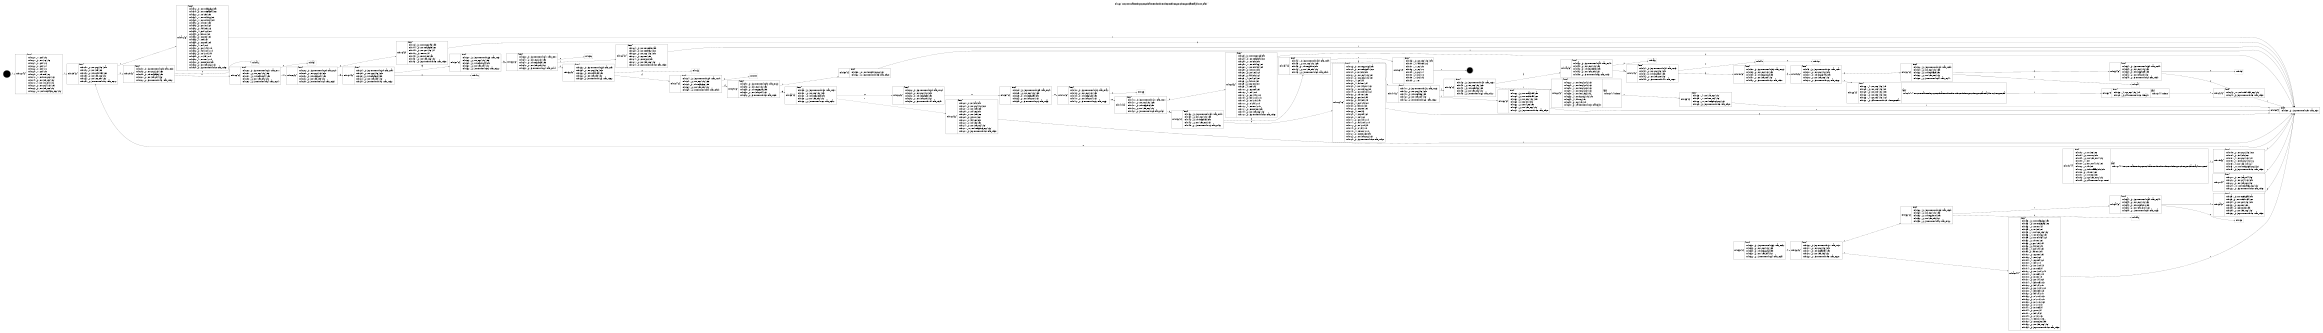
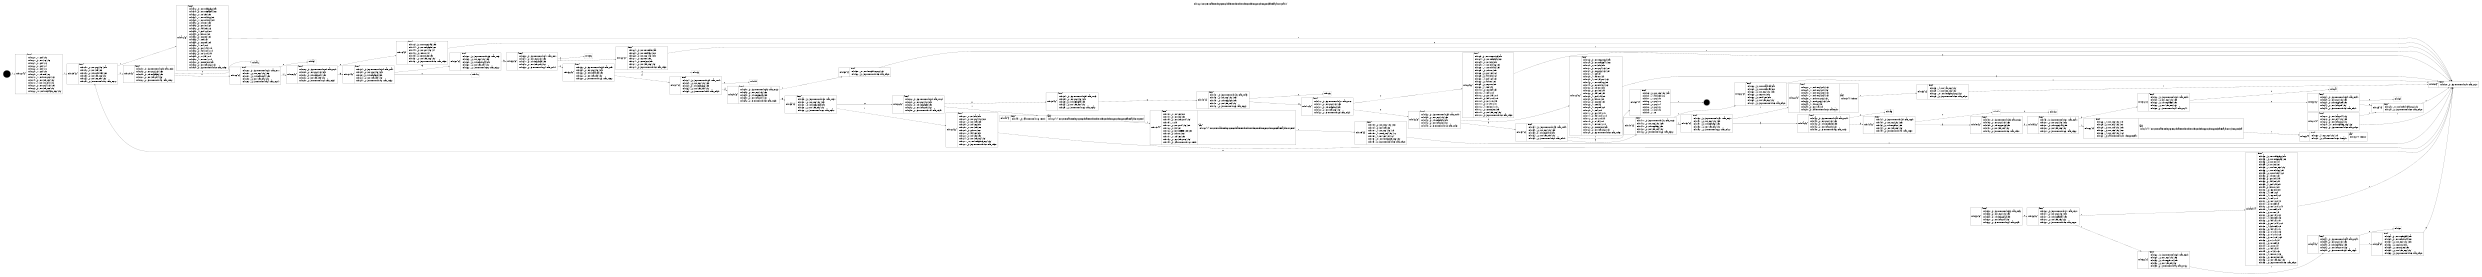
edge "0x40183c [9]" -> "0x401845 [15]": now "0x401610 [24]" -> "0x401845 [15]"
node "0x4017ad [5]": added
node "0x401996": removed
